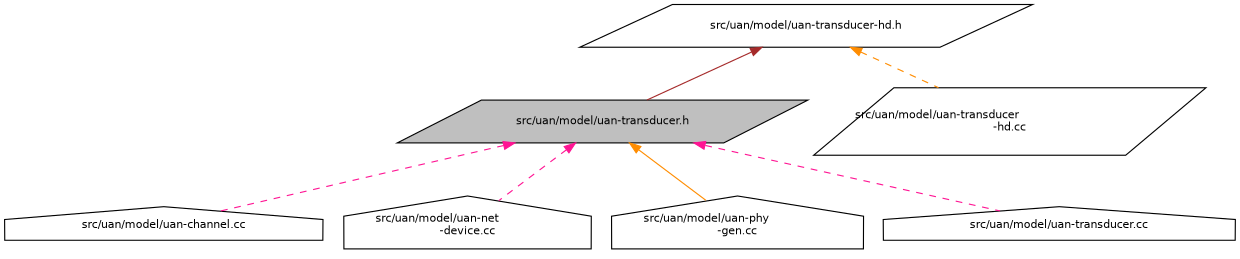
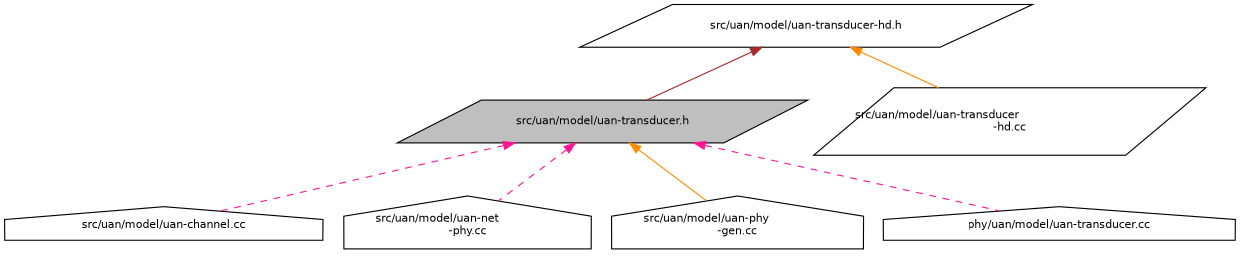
edge "src/uan/model/uan-transducer -hd.cc" -> "src/uan/model/uan-transducer-hd.h": style dashed -> solid
node "src/uan/model/uan-net -device.cc": label "src/uan/model/uan-net -device.cc" -> "src/uan/model/uan-net -phy.cc"
node "src/uan/model/uan-transducer.cc": label "src/uan/model/uan-transducer.cc" -> "phy/uan/model/uan-transducer.cc"
